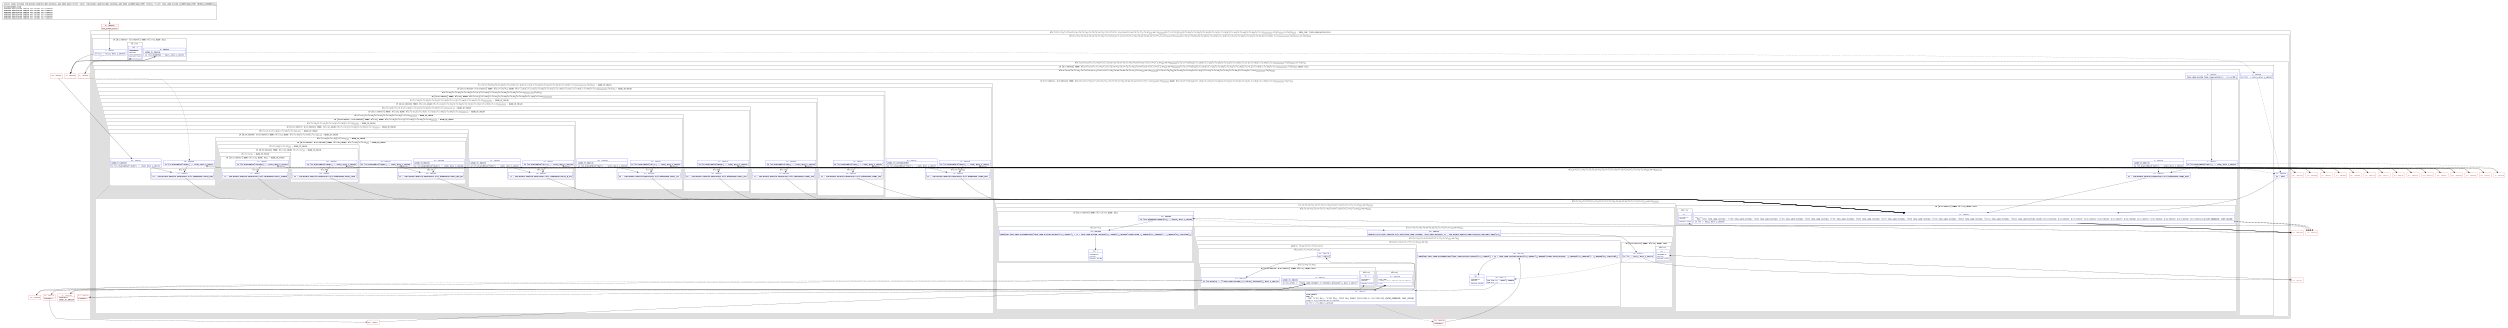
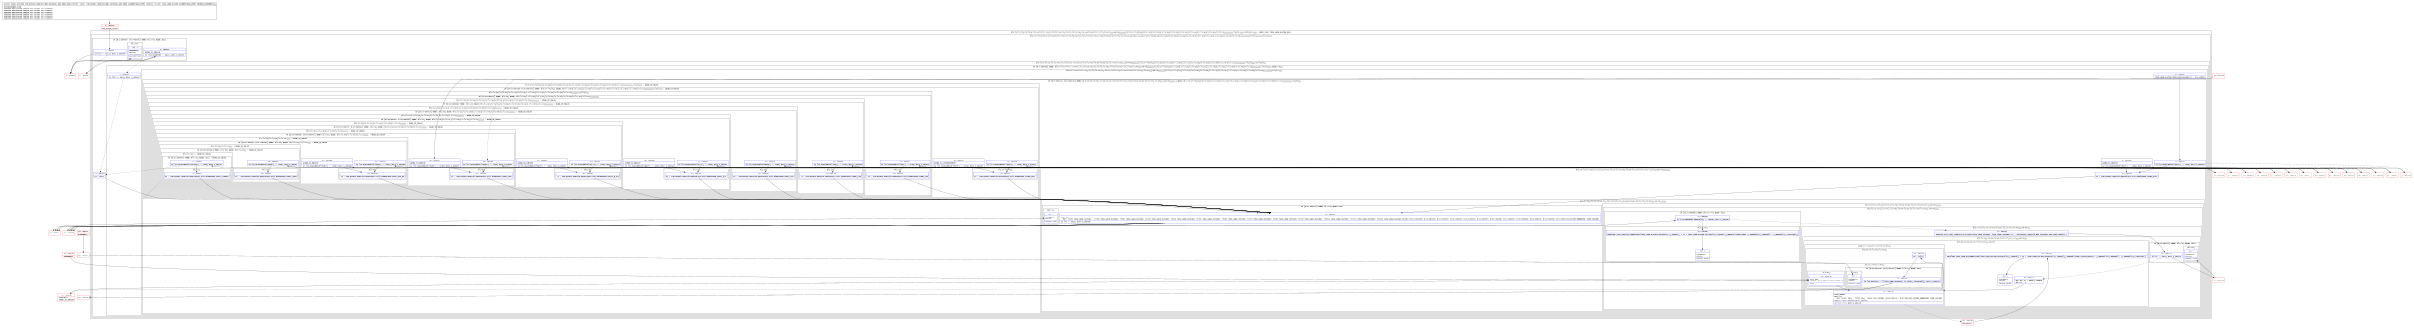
node "15: 0x002f": removed
node "65: 0x0135": removed
